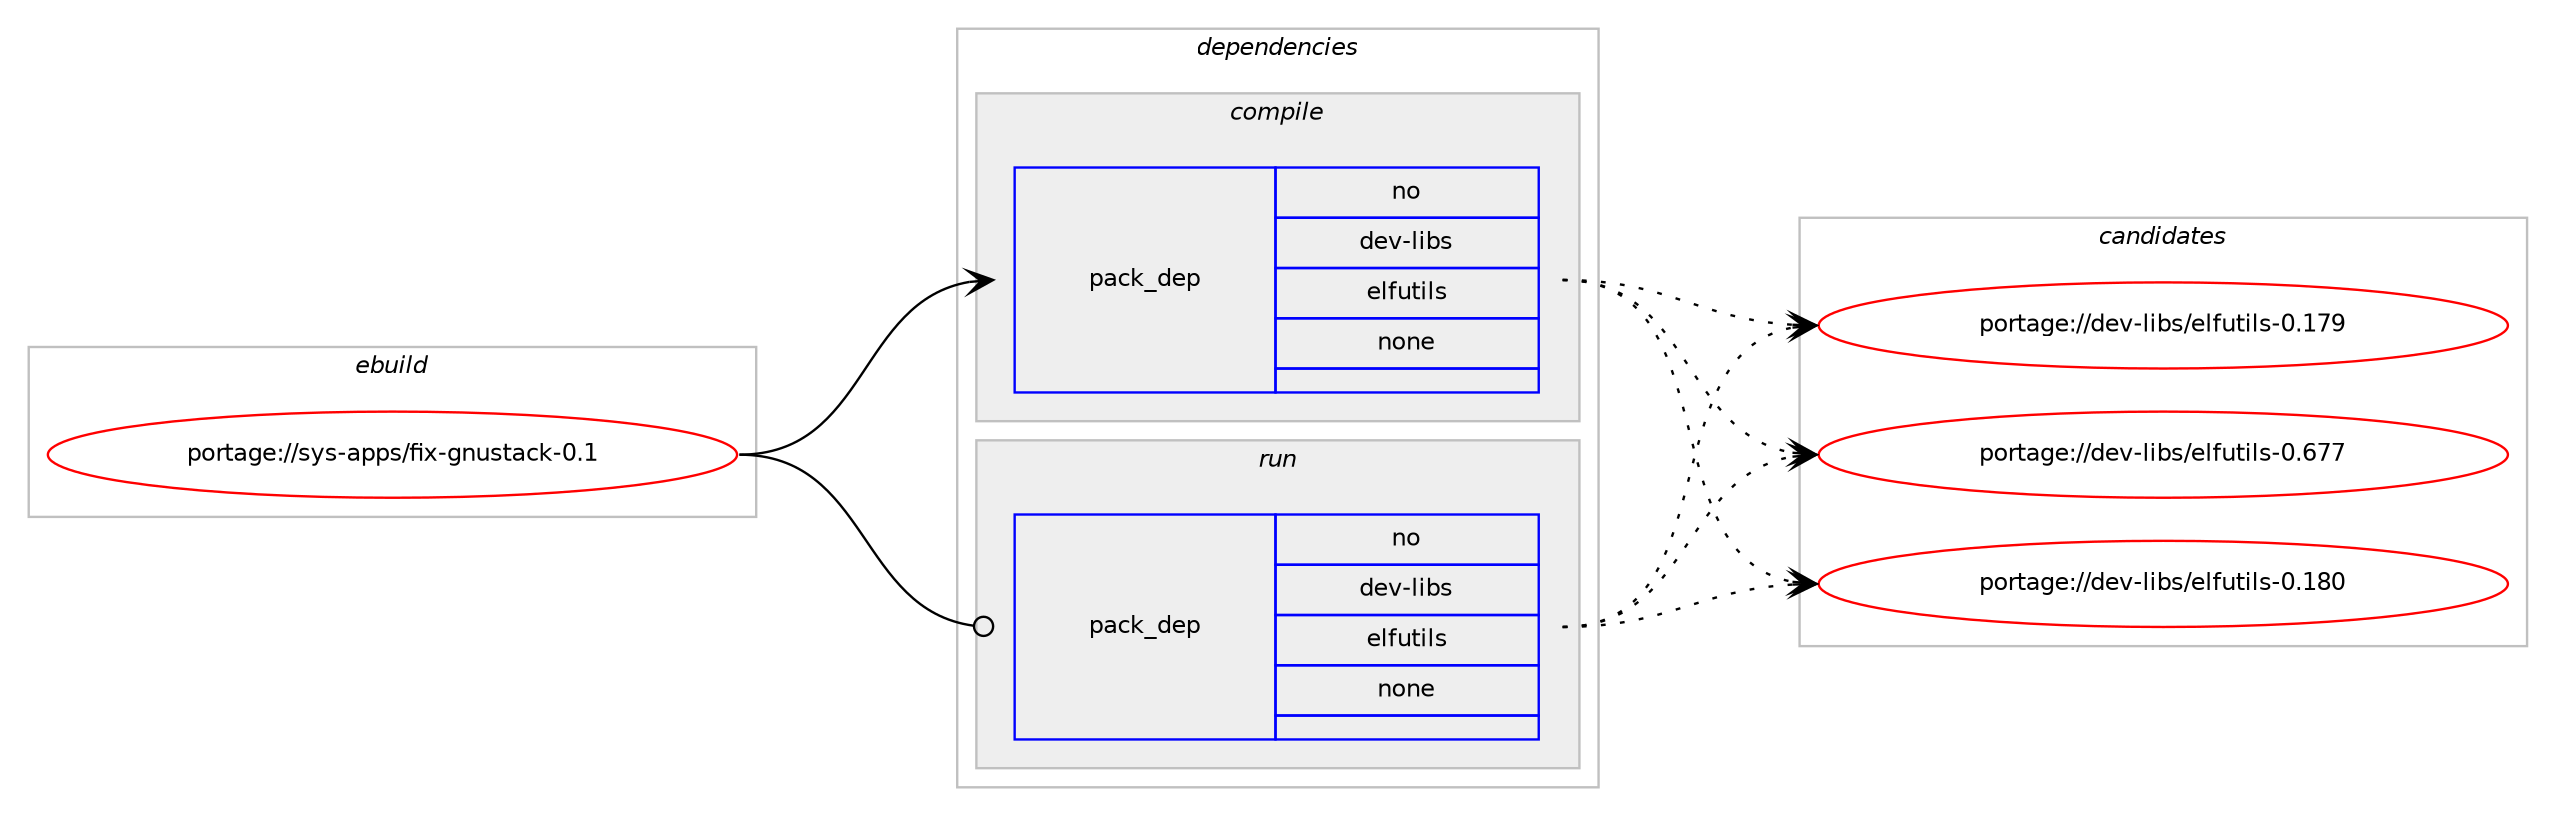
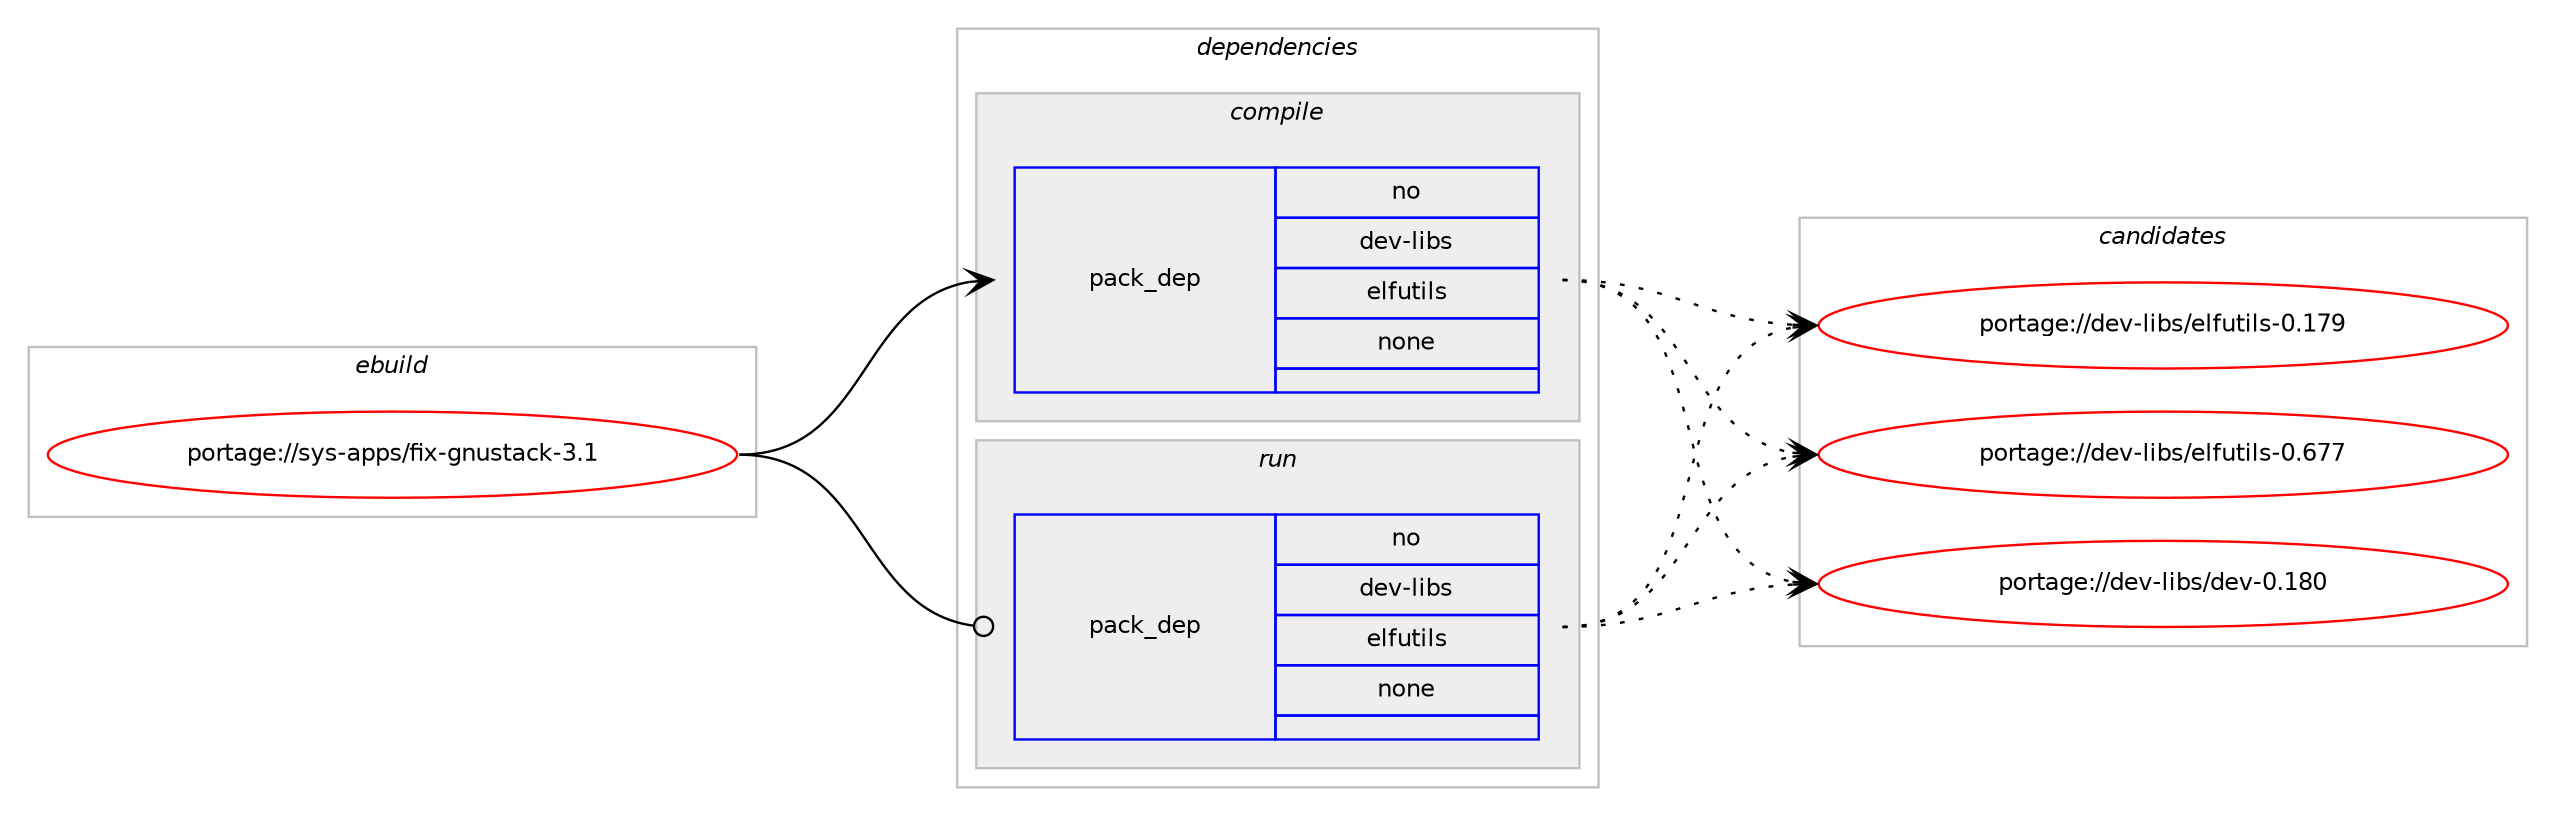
node "portage://sys-apps/fix-gnustack-0.1": label "portage://sys-apps/fix-gnustack-0.1" -> "portage://sys-apps/fix-gnustack-3.1"
node "portage://dev-libs/elfutils-0.180": label "portage://dev-libs/elfutils-0.180" -> "portage://dev-libs/dev-0.180"
